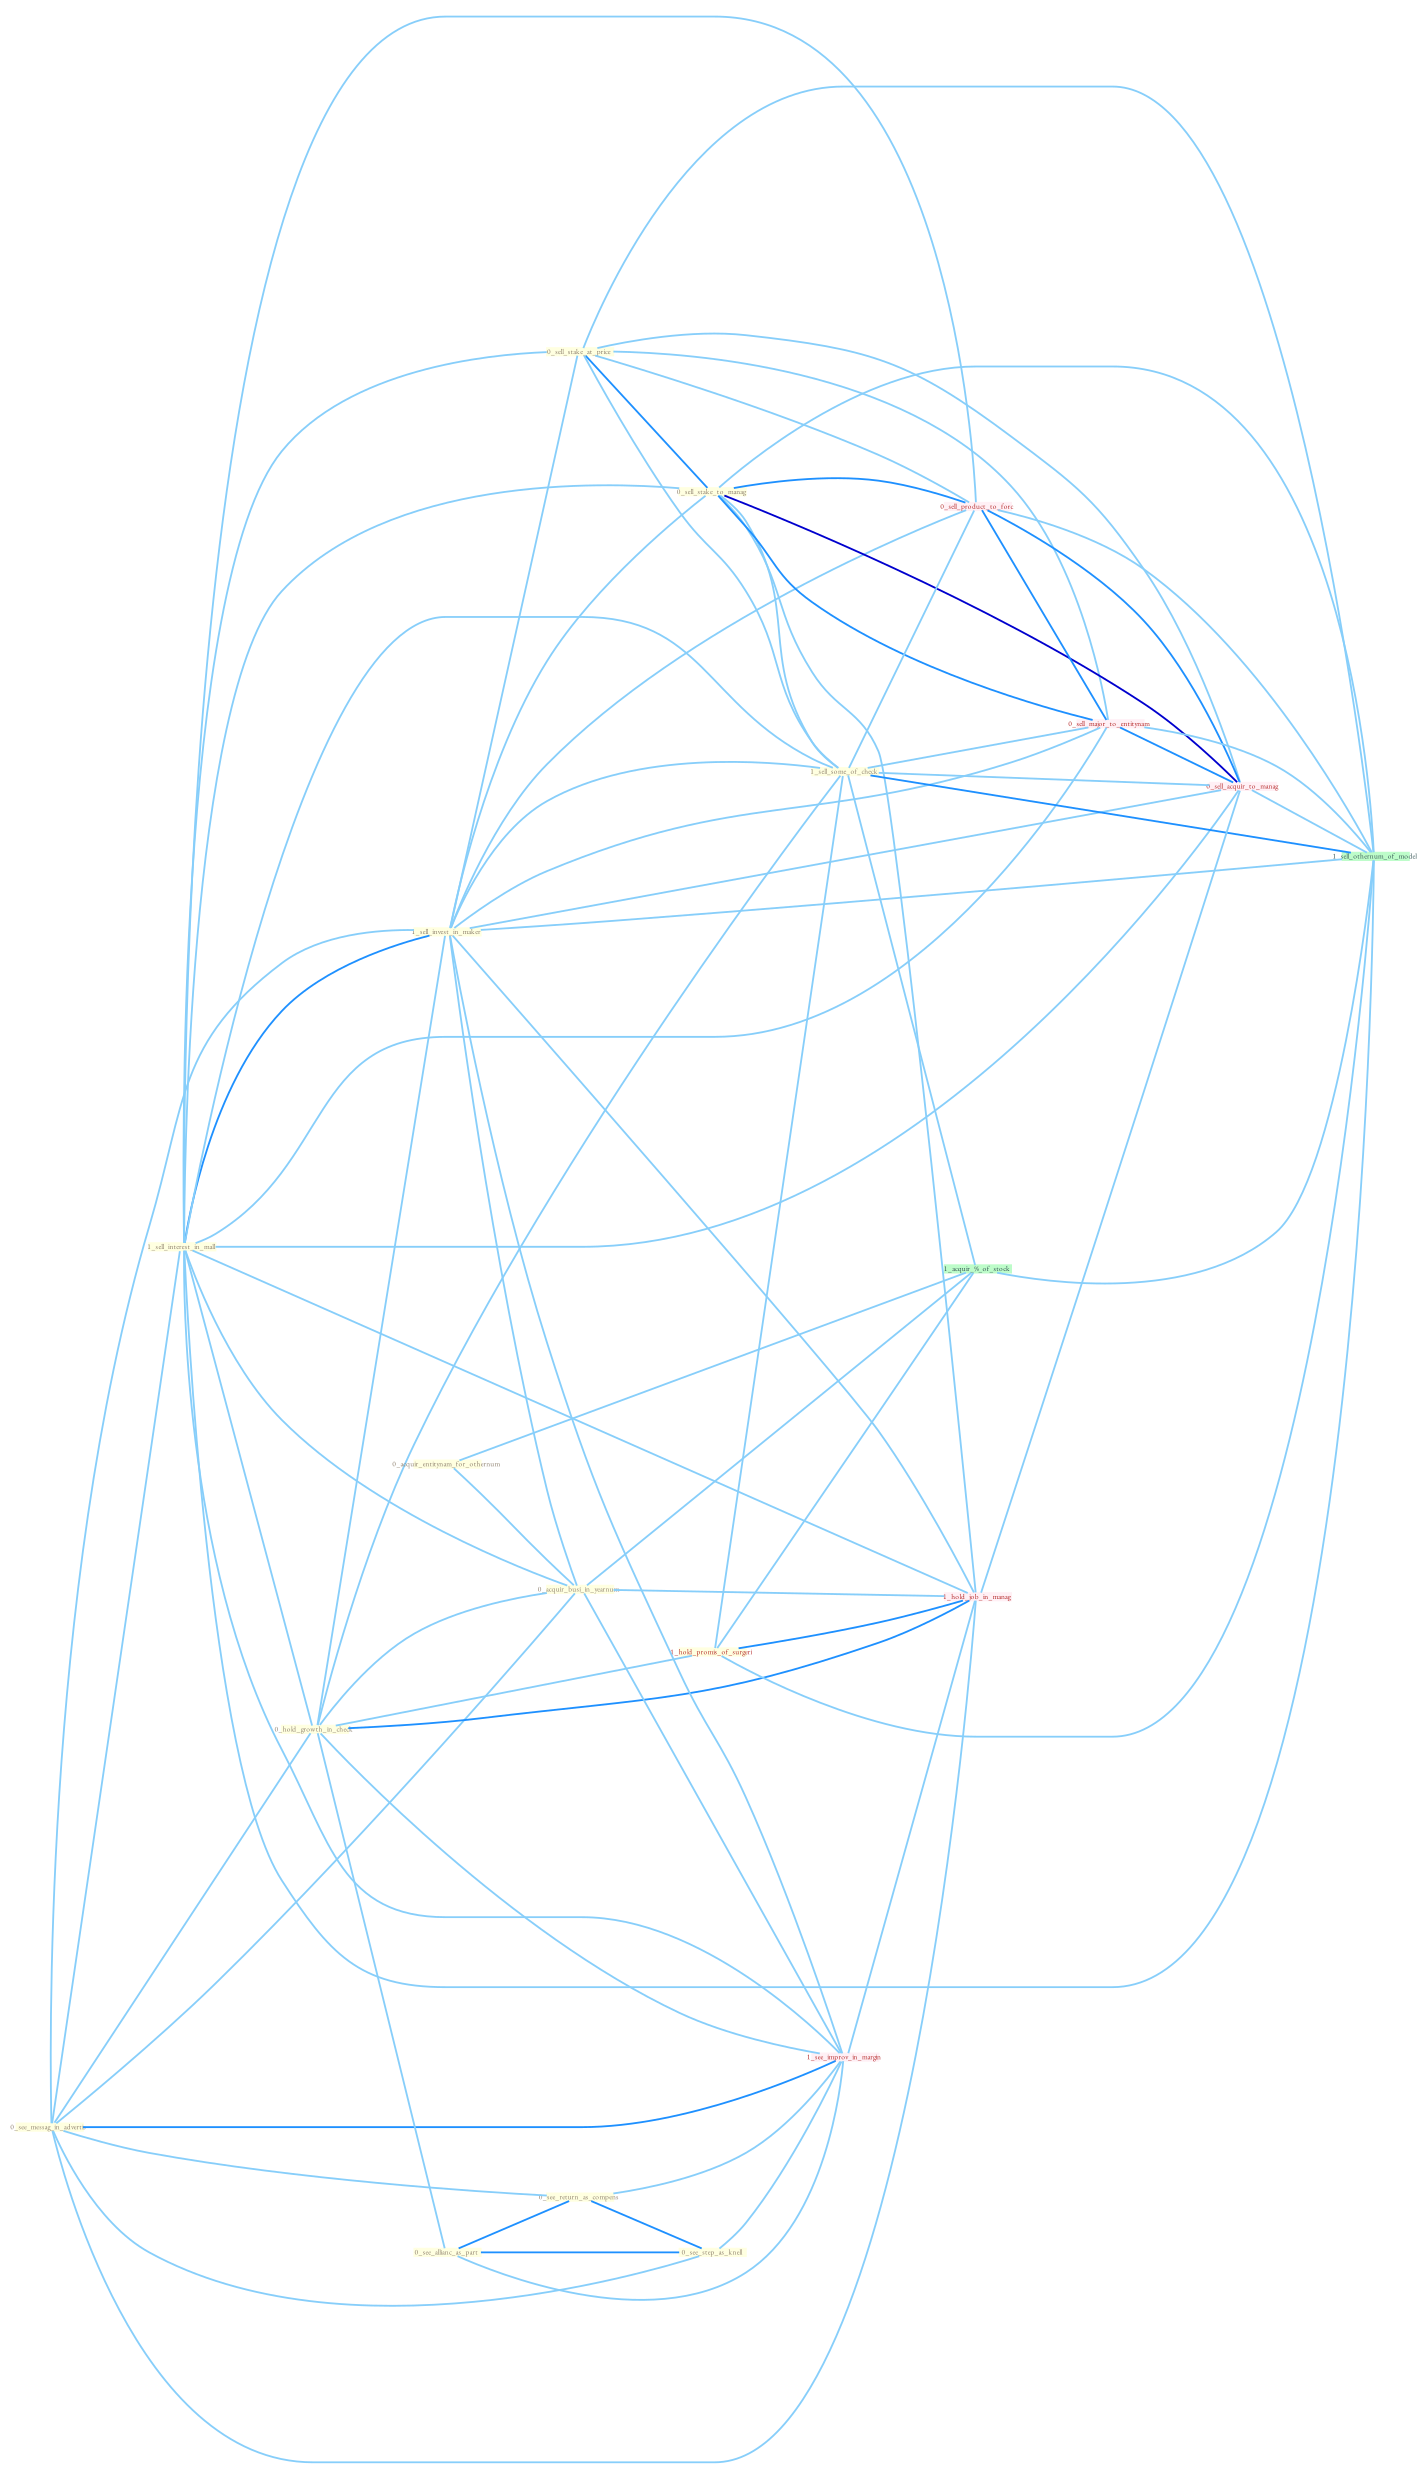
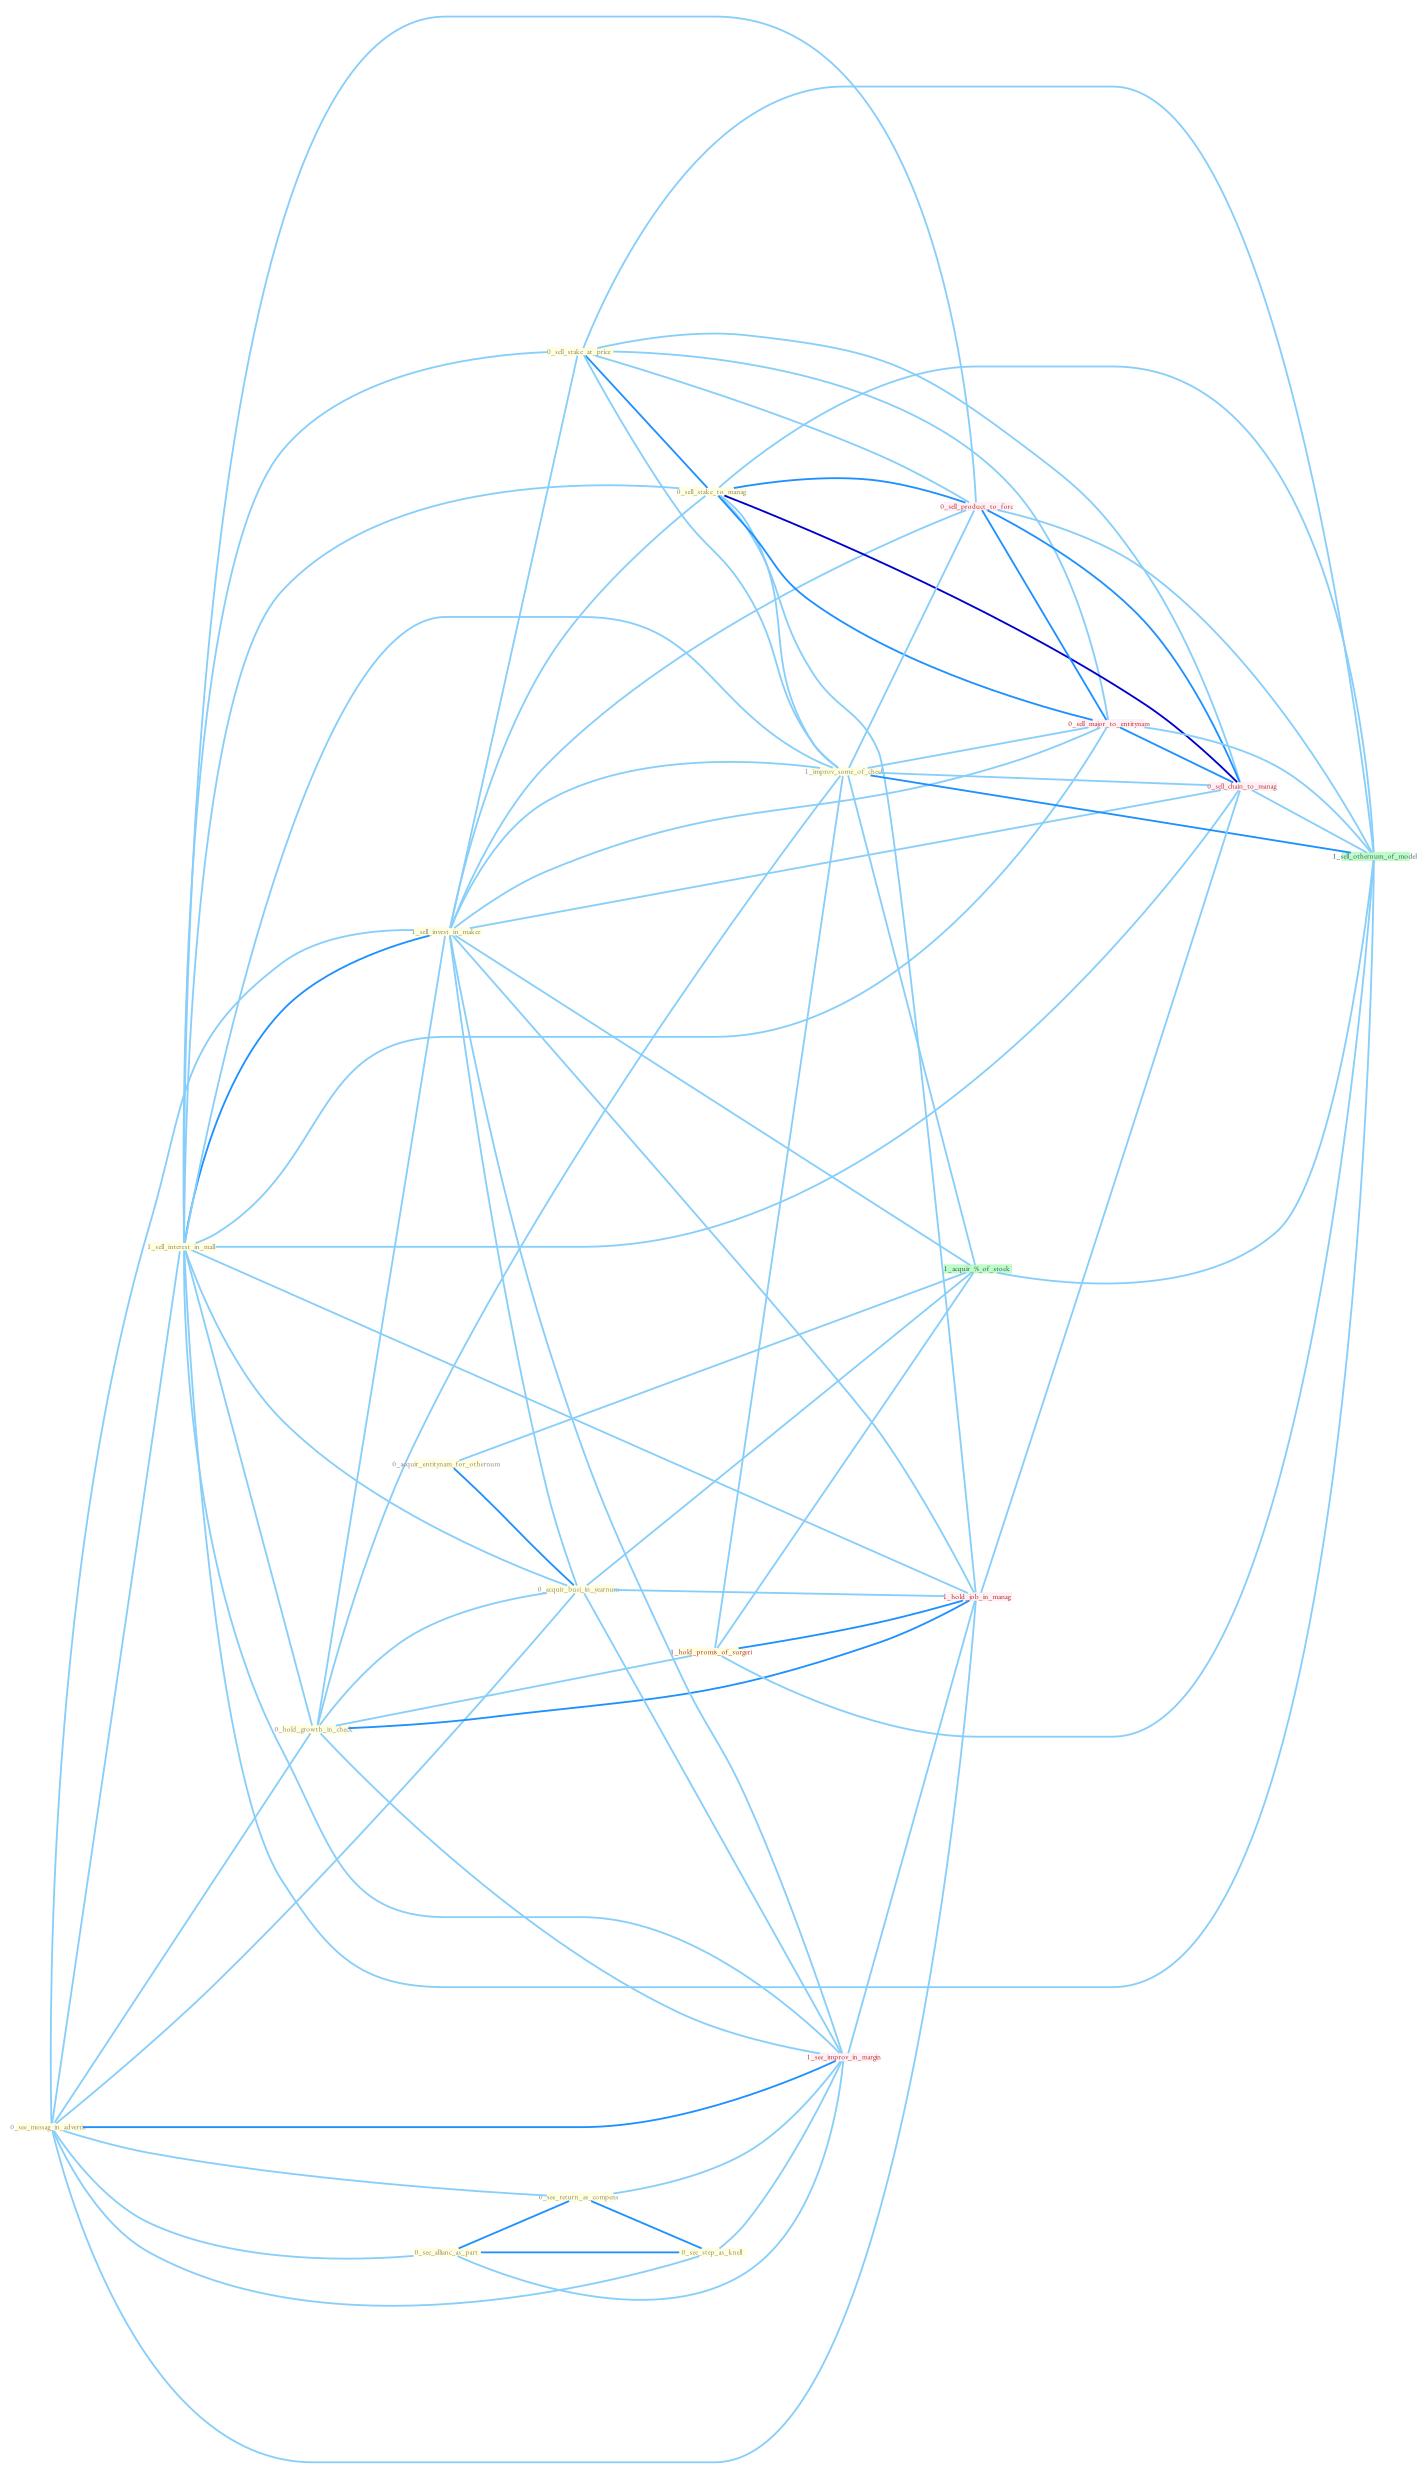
node "1_sell_some_of_check": label "1_sell_some_of_check" -> "1_improv_some_of_check"
node "0_sell_acquir_to_manag": label "0_sell_acquir_to_manag" -> "0_sell_chain_to_manag"
edge "1_sell_othernum_of_model" -- "1_sell_invest_in_maker": now "1_acquir_%_of_stock" -- "1_sell_invest_in_maker"
edge "0_acquir_entitynam_for_othernum" -- "0_acquir_busi_in_yearnum": color #87cefa -> #1e90ff
edge "0_hold_growth_in_check" -- "0_see_allianc_as_part": now "0_see_messag_in_advertis" -- "0_see_allianc_as_part"
